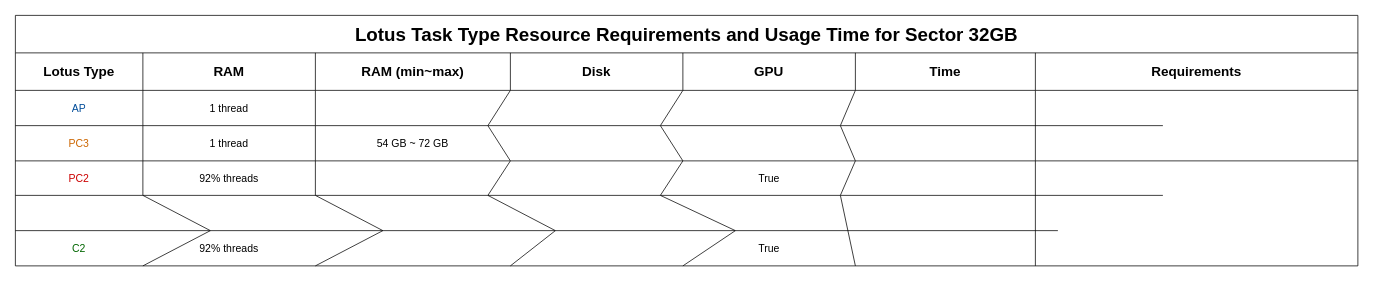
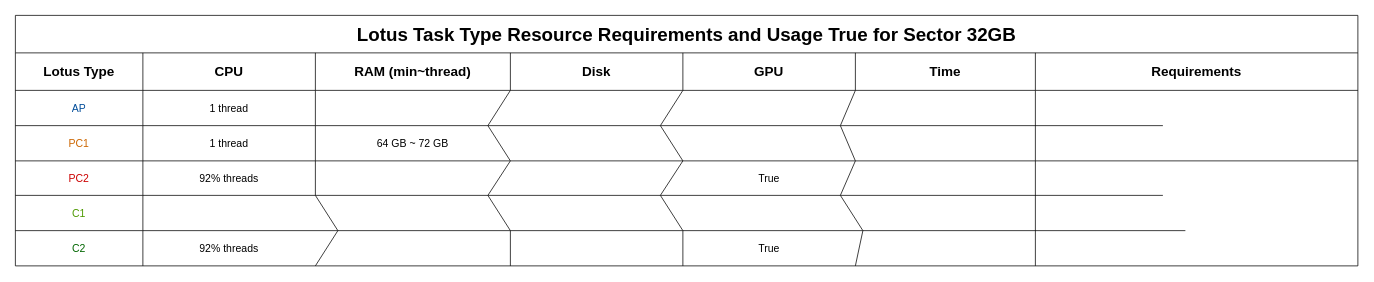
node "Lotus Task Type Resource Requirements and Usage Time for Sector 32GB": label "Lotus Task Type Resource Requirements and Usage Time for Sector 32GB" -> "Lotus Task Type Resource Requirements and Usage True for Sector 32GB"
node "RAM": label "RAM" -> "CPU"
node "RAM (min~max)": label "RAM (min~max)" -> "RAM (min~thread)"
node "PC3": label "PC3" -> "PC1"
node "54 GB ~ 72 GB": label "54 GB ~ 72 GB" -> "64 GB ~ 72 GB"
node "C1": added
